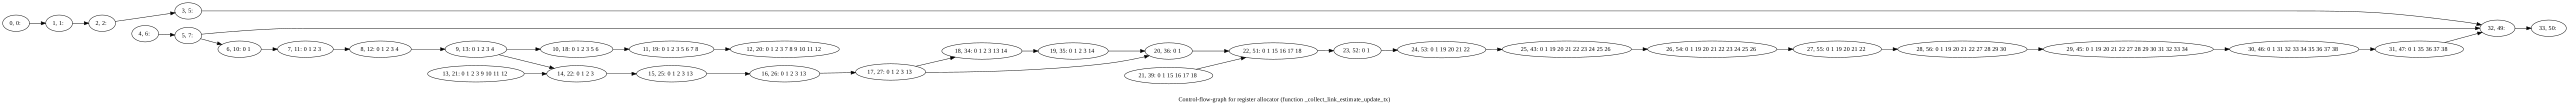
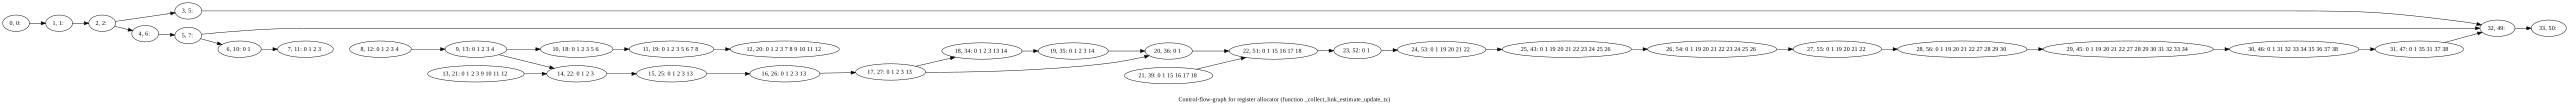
edge "2, 2:" -> "4, 6:": added
edge "7, 11: 0 1 2 3" -> "8, 12: 0 1 2 3 4": removed
node "31, 47: 0 1 35 36 37 38": label "31, 47: 0 1 35 36 37 38" -> "31, 47: 0 1 35 31 37 38"
